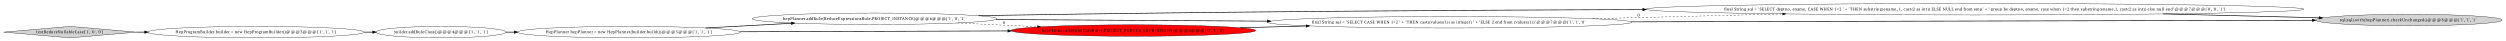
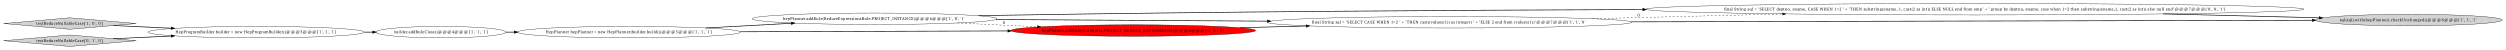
node "testReduceNullableCase['0', '1', '0']": added
